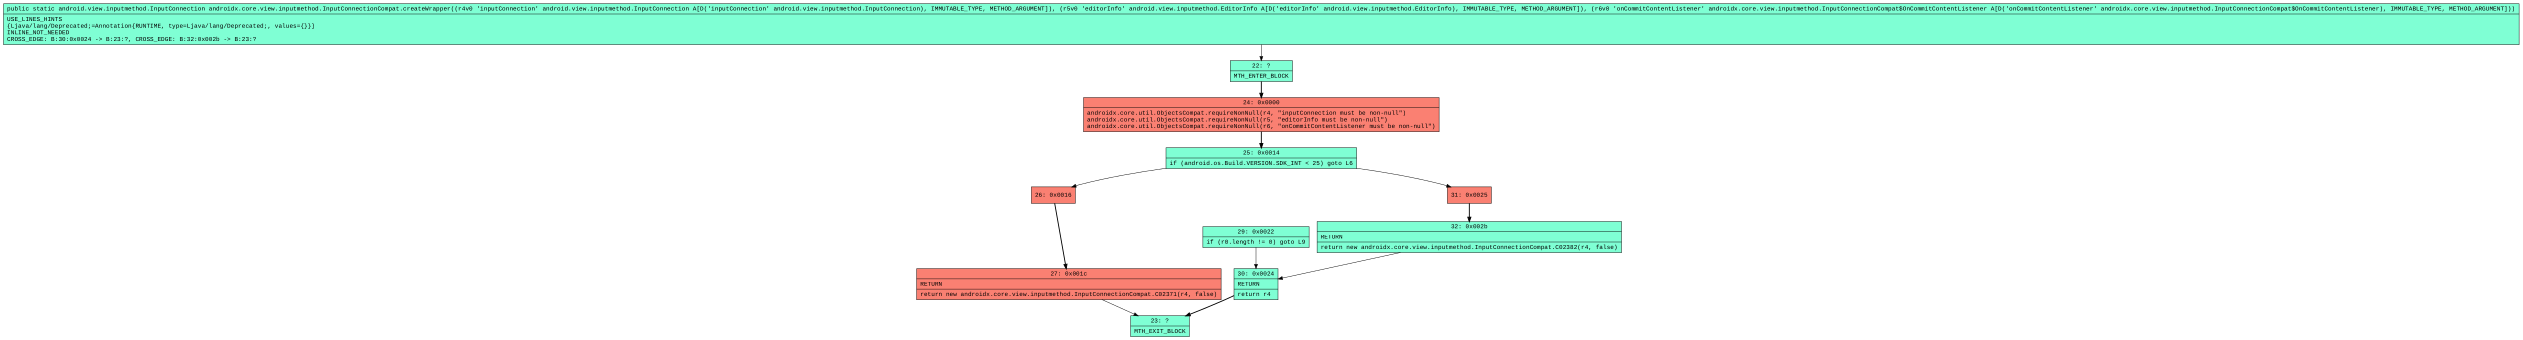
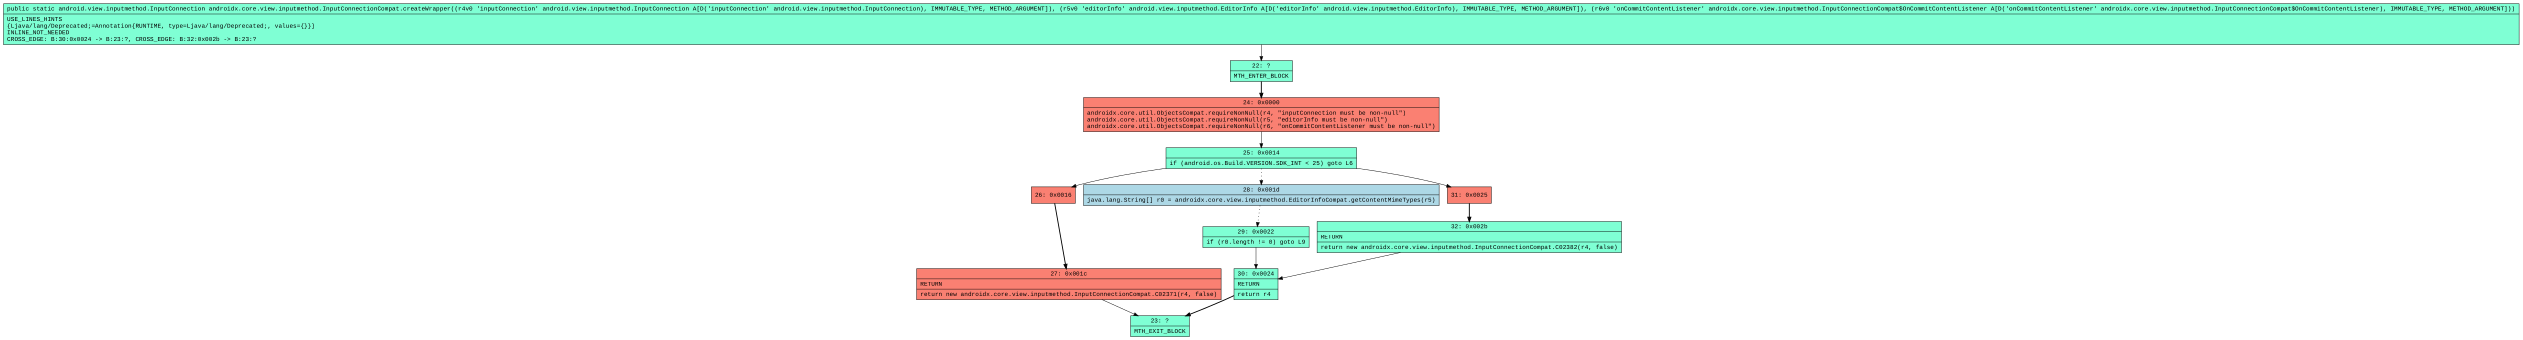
edge "24: 0x0000" -> "25: 0x0014": style bold -> solid
node "28: 0x001d": added
